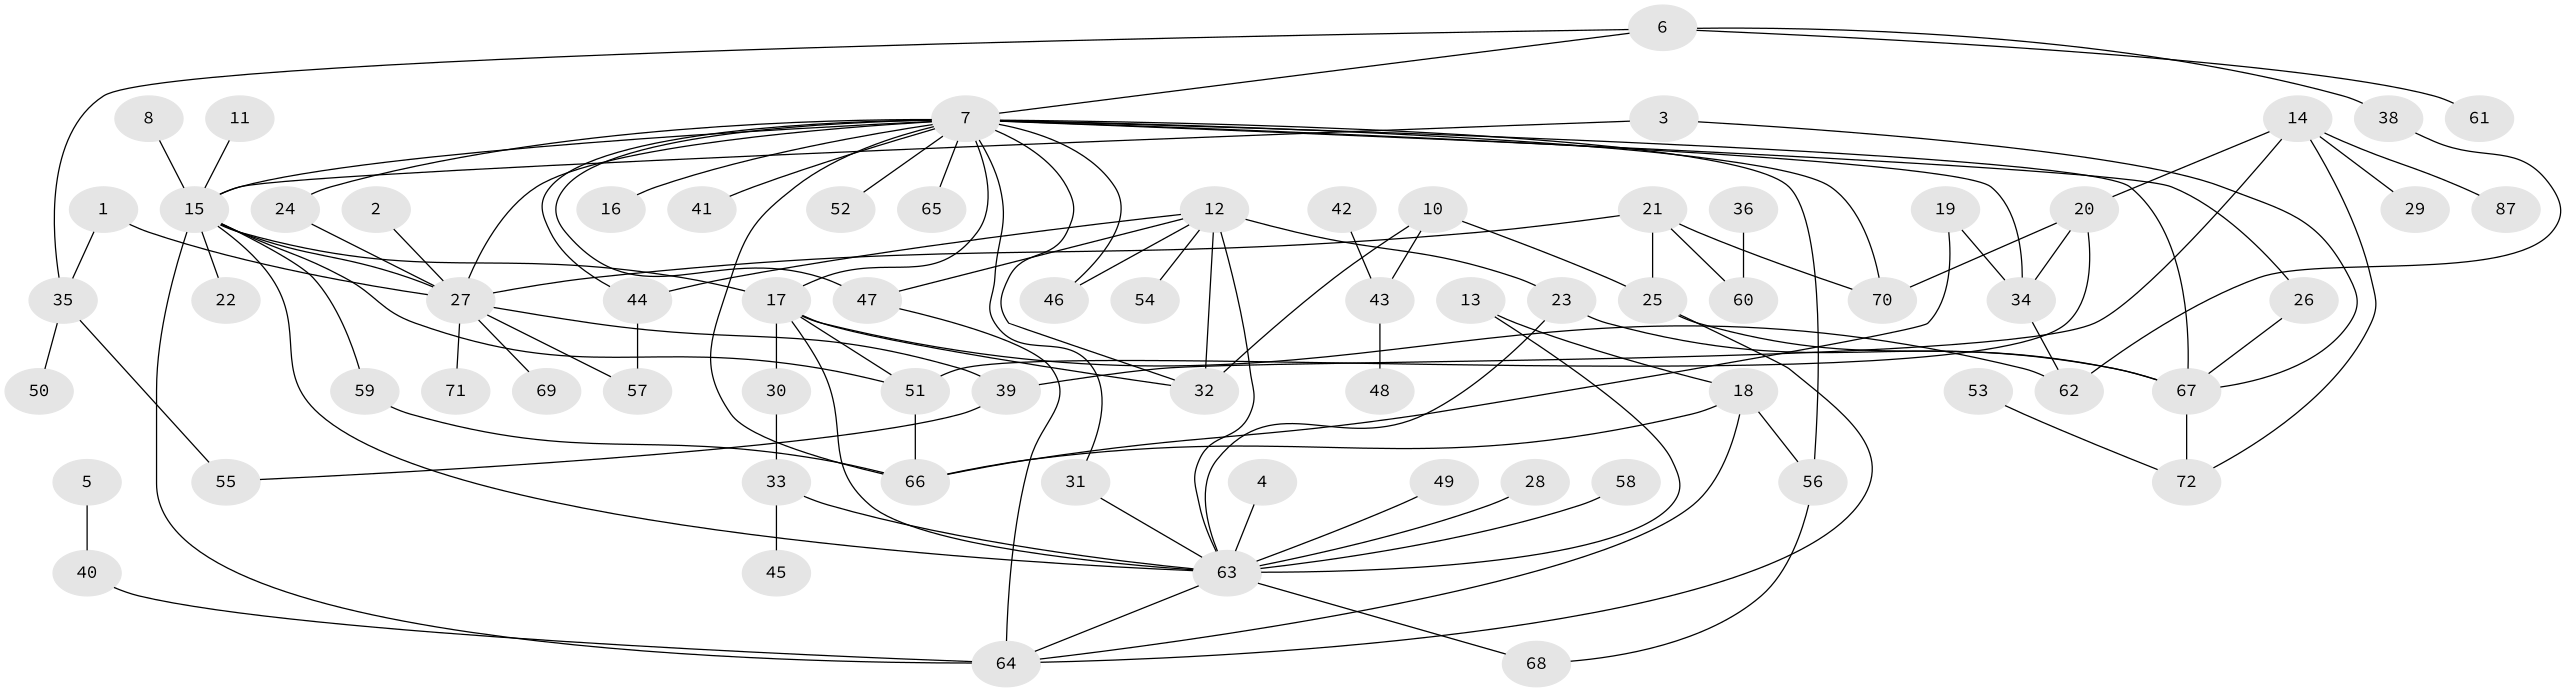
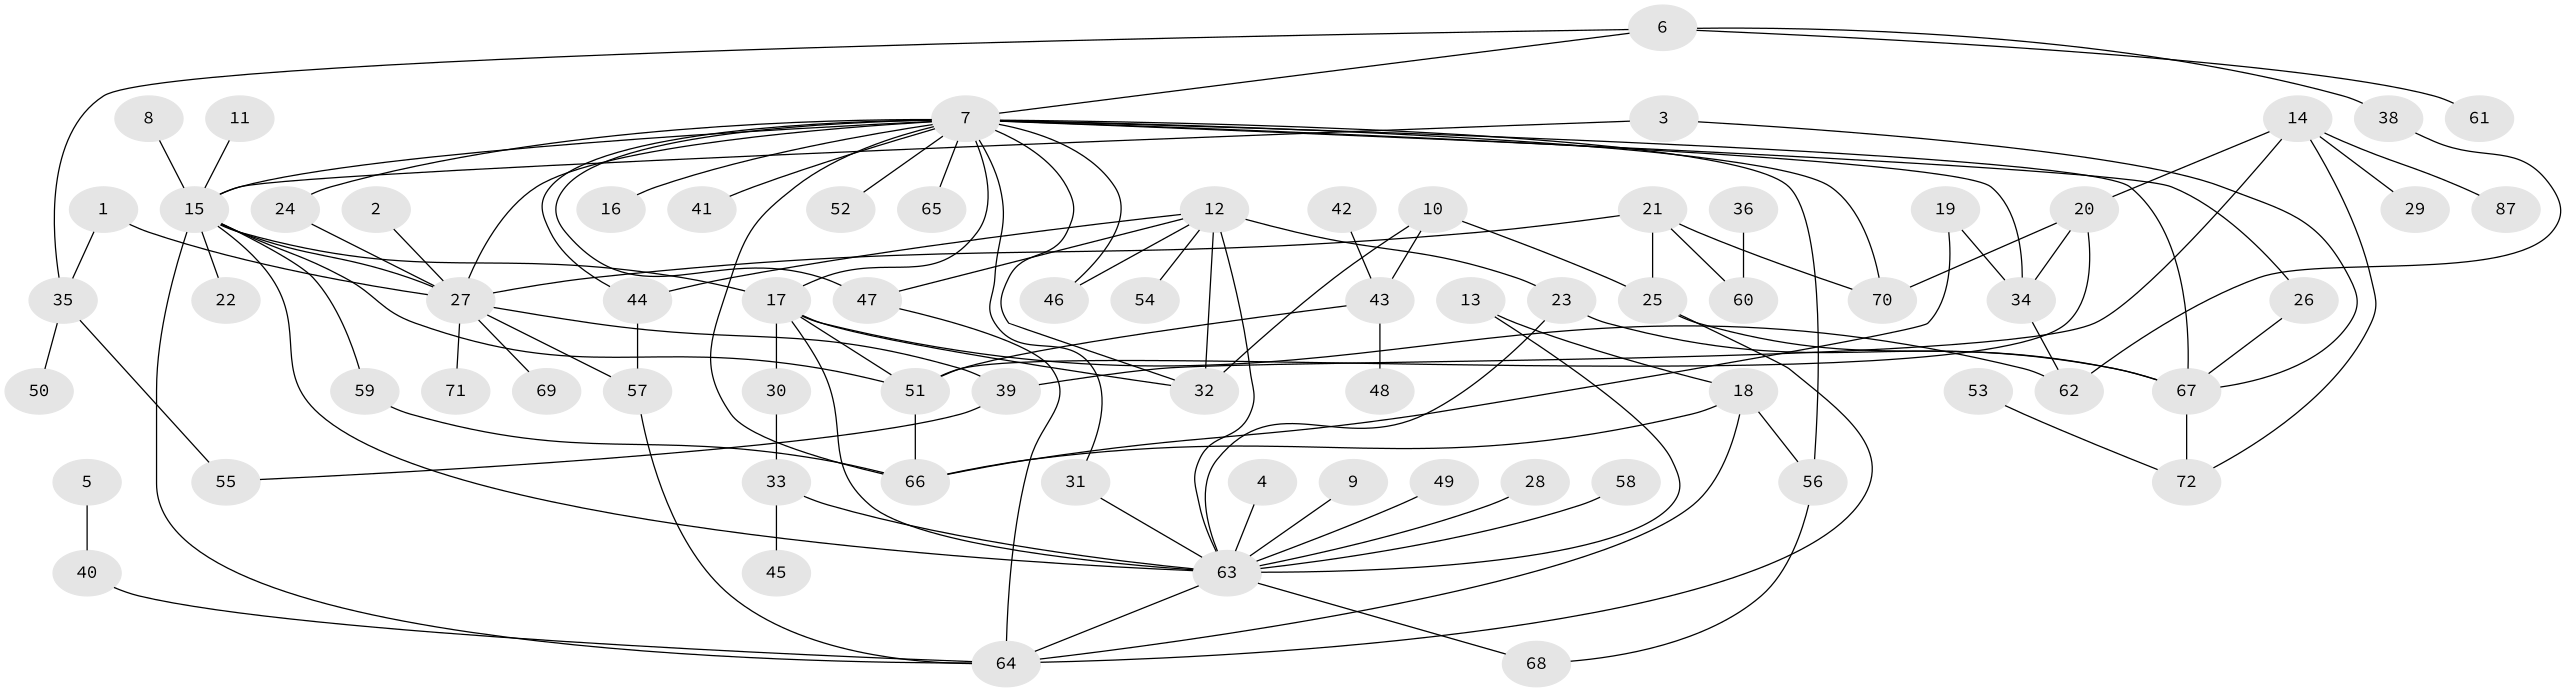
edge "43" -- "51": added
node "9": added
edge "57" -- "64": added
